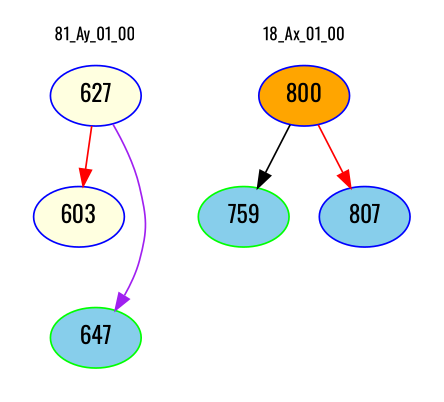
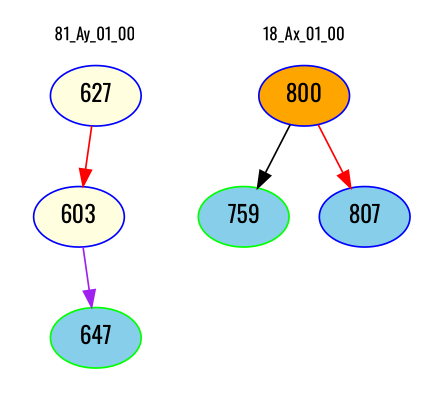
edge "627" -> "647": now "603" -> "647"
